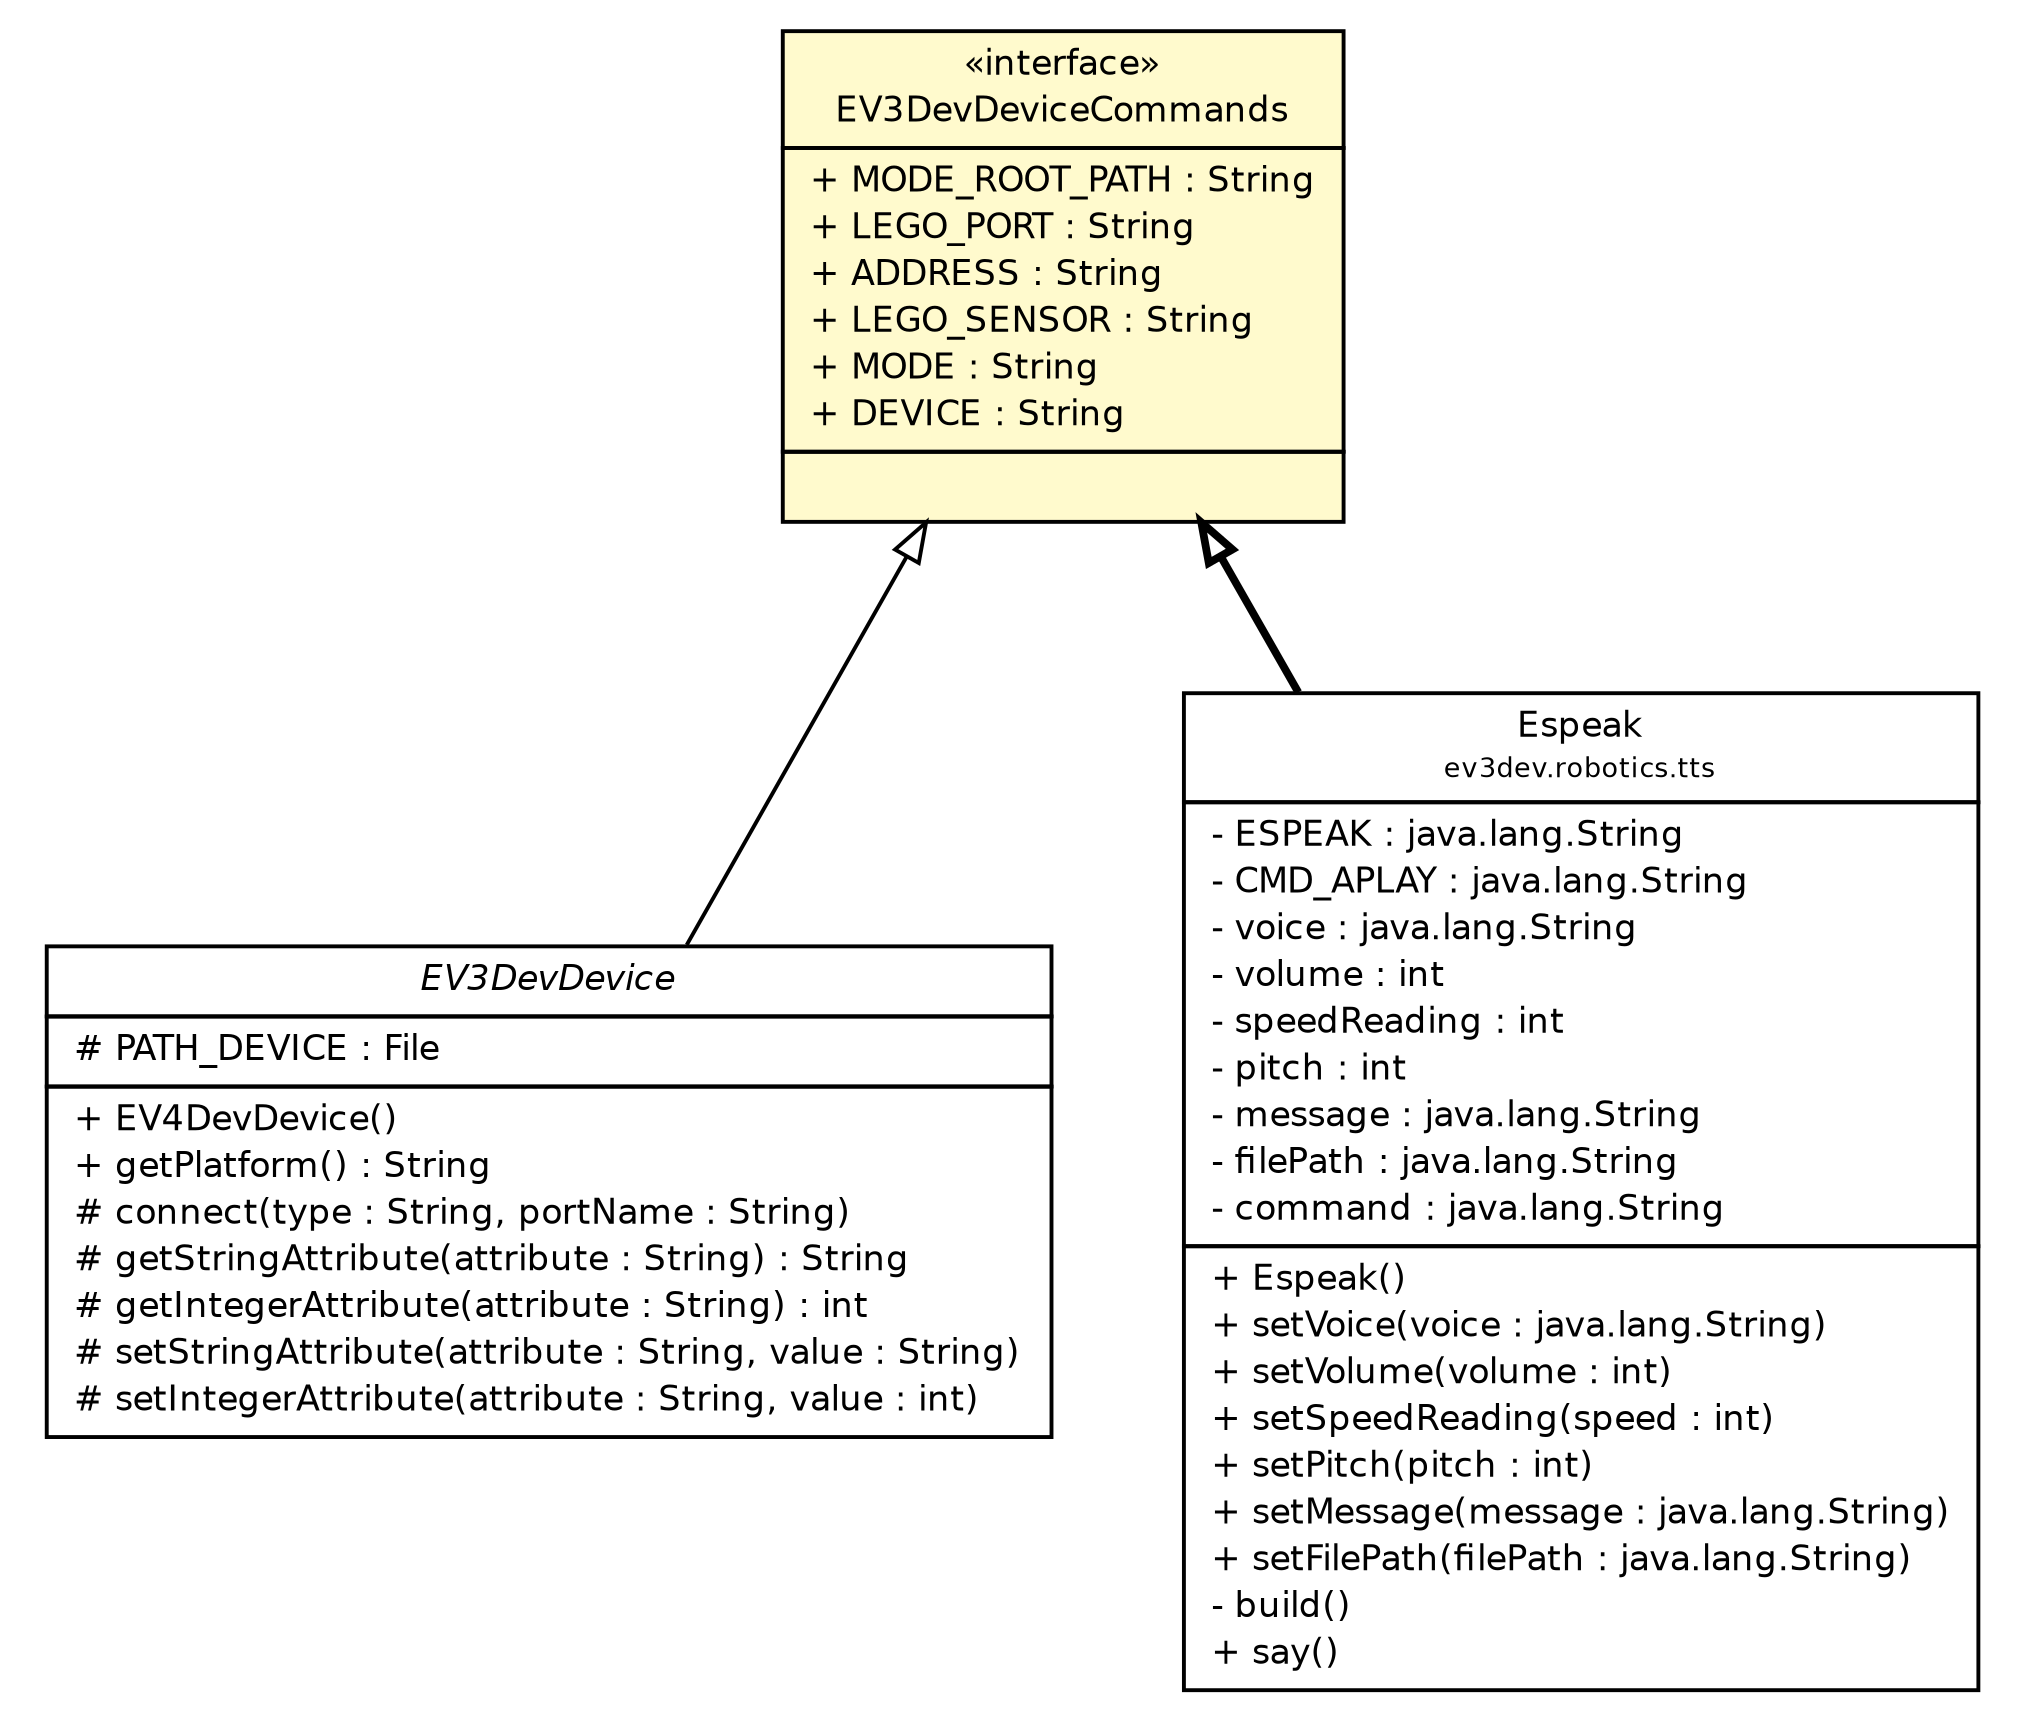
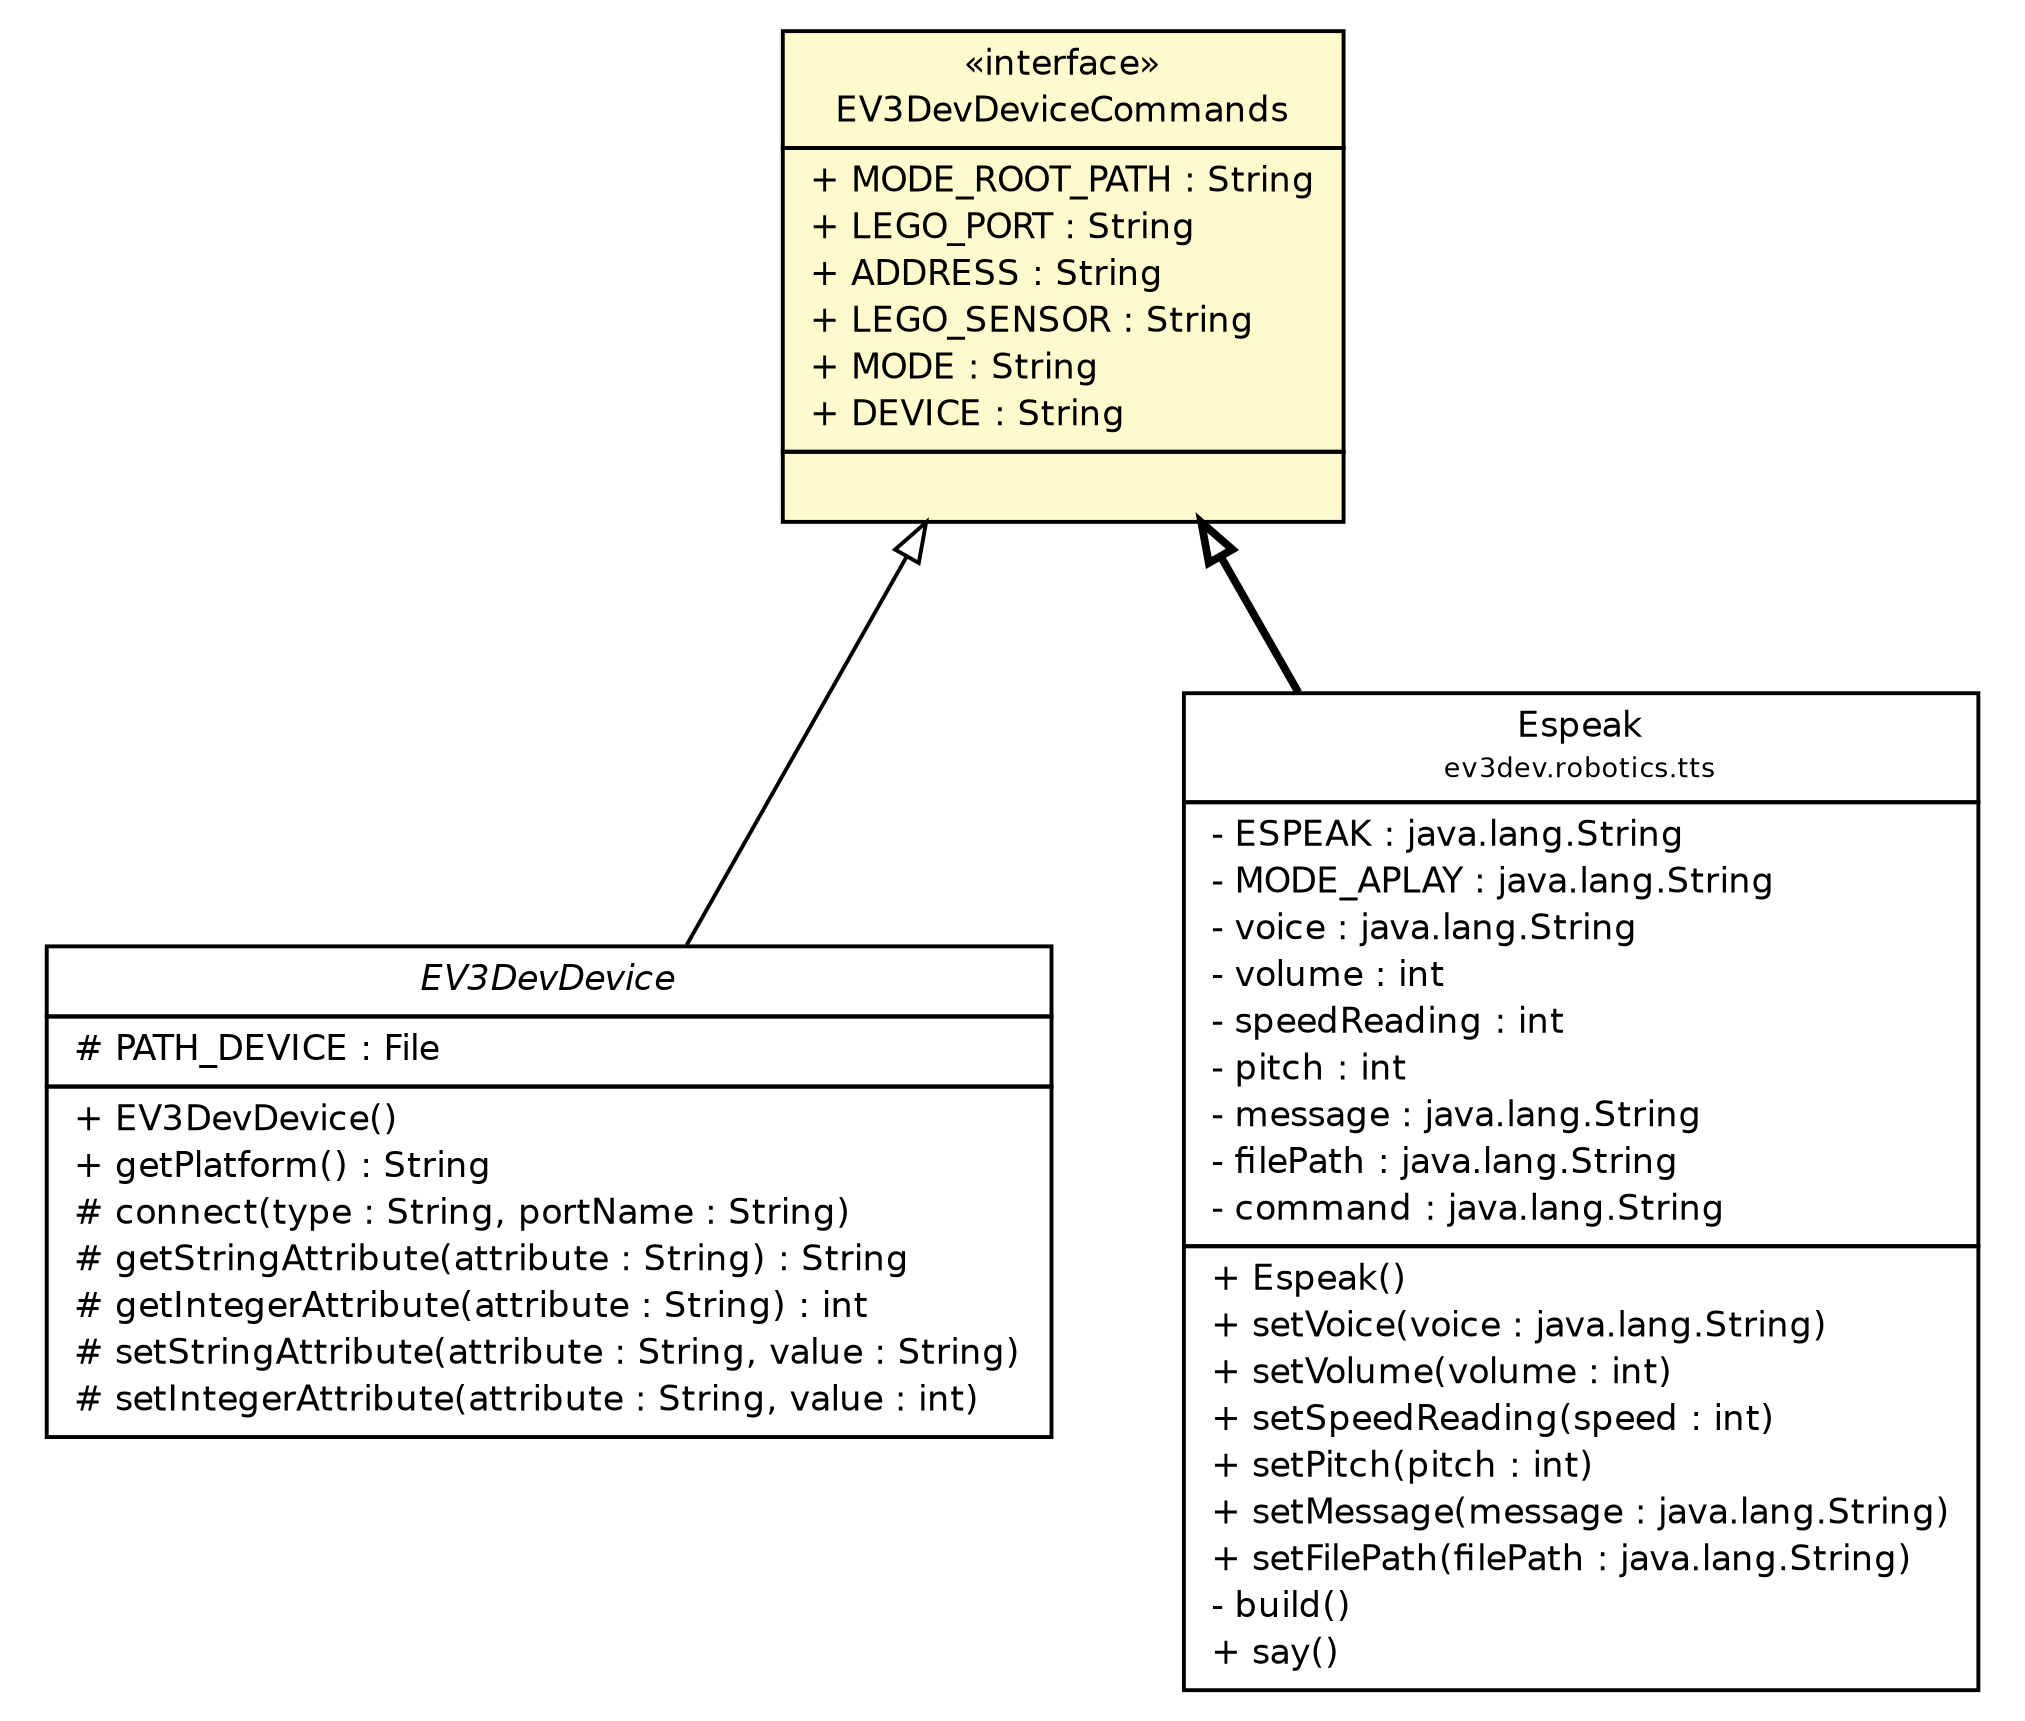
node "Espeak": text "- CMD_APLAY : java.lang.String" -> "- MODE_APLAY : java.lang.String"
node "EV3DevDevice": text "+ EV4DevDevice()" -> "+ EV3DevDevice()"
